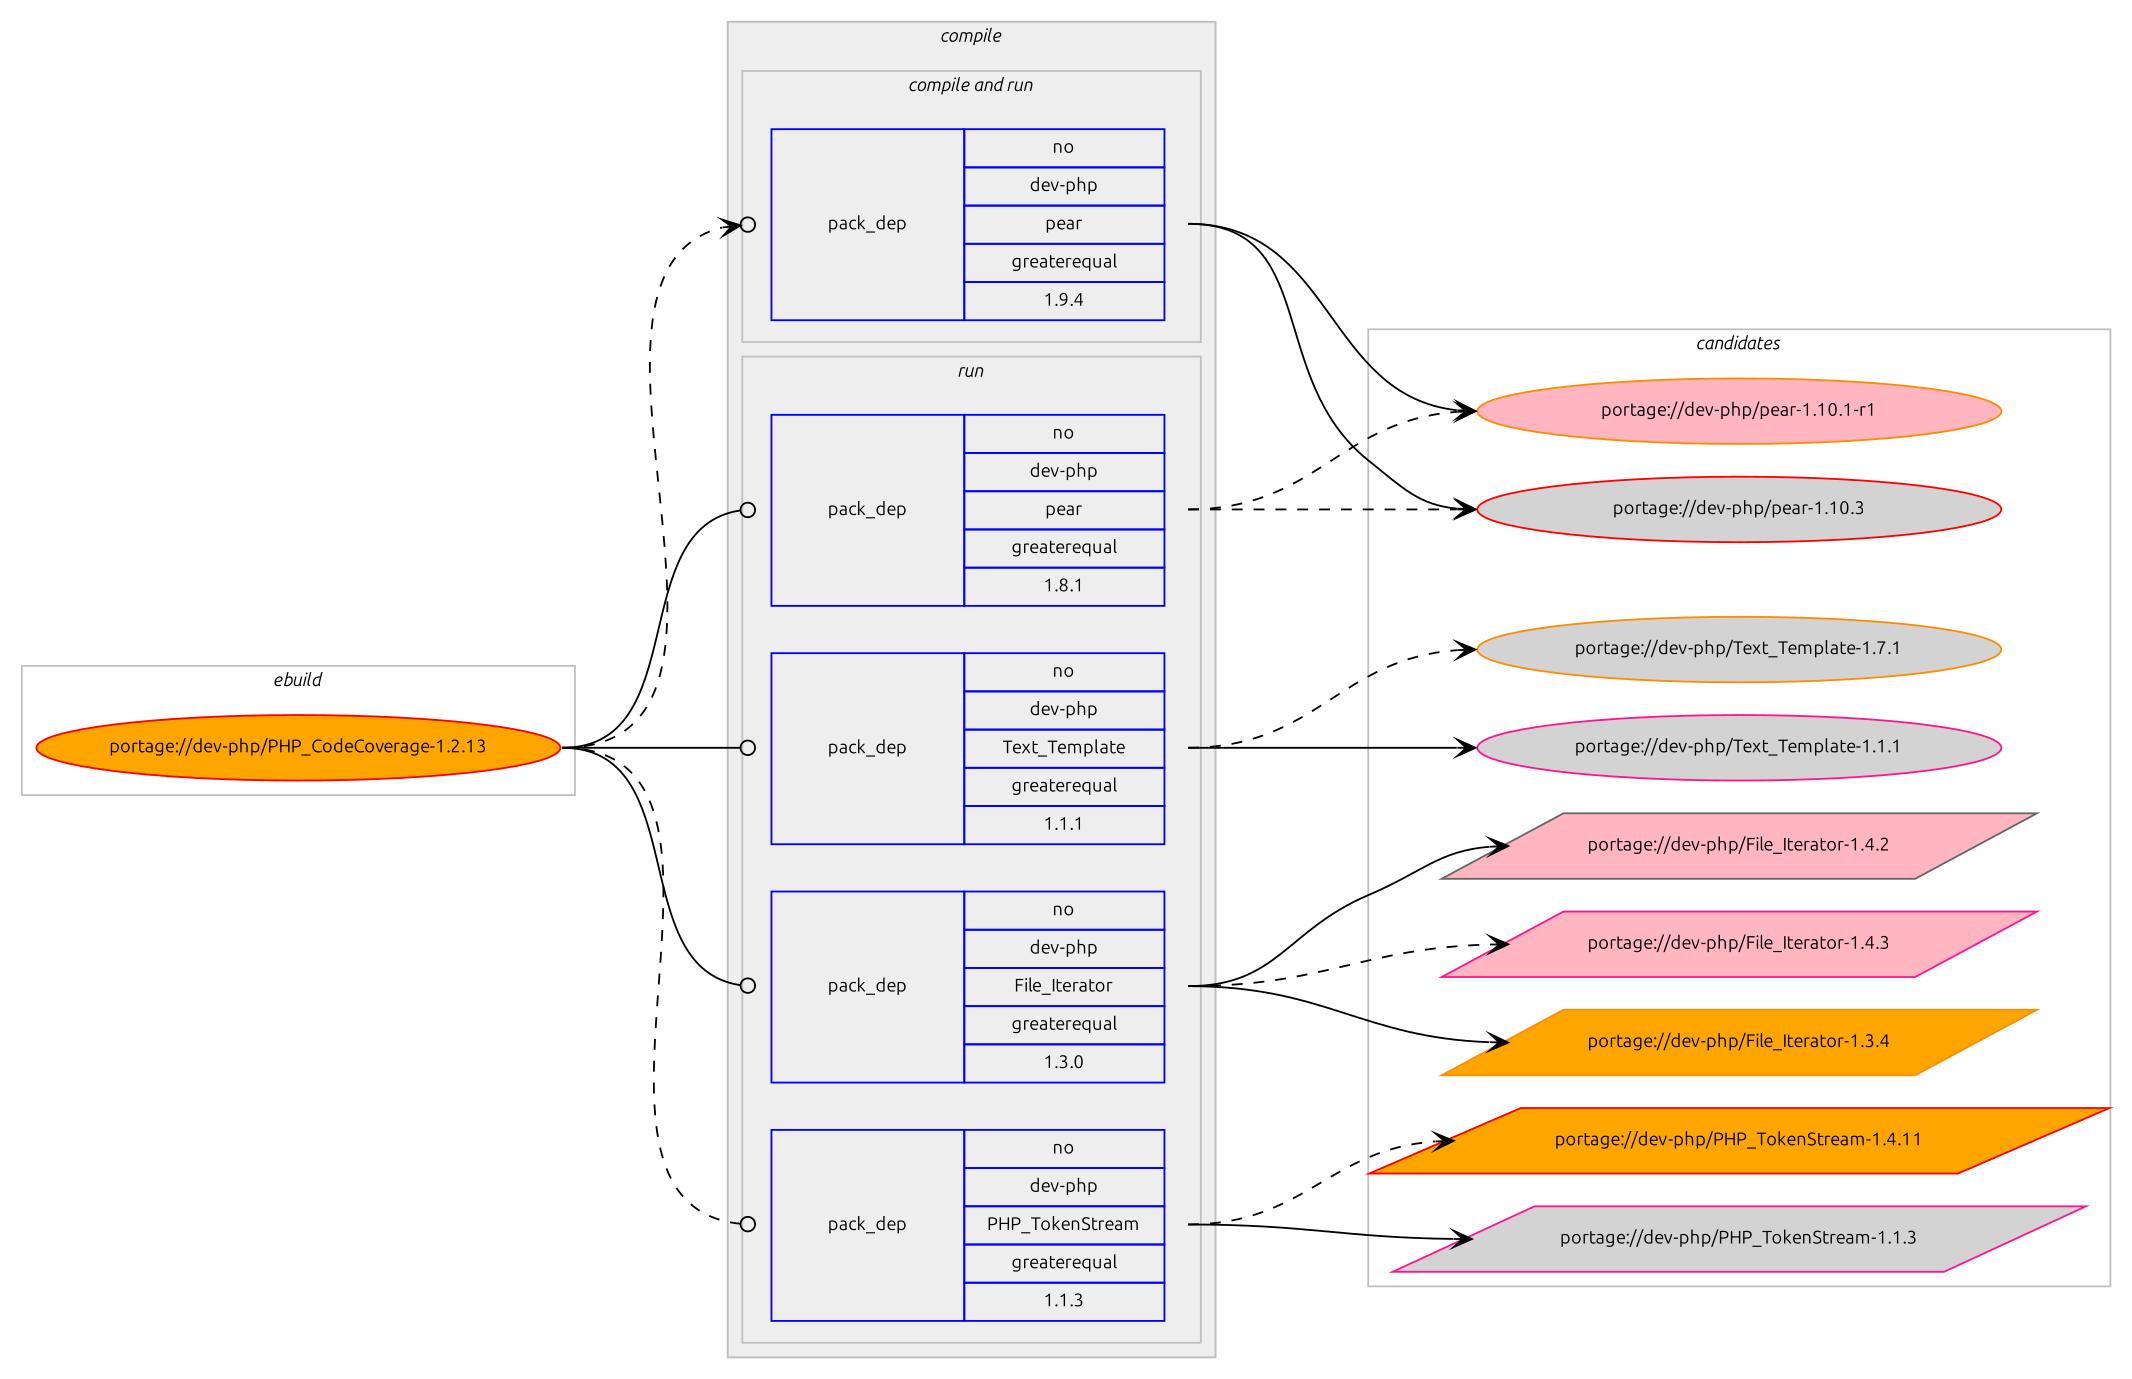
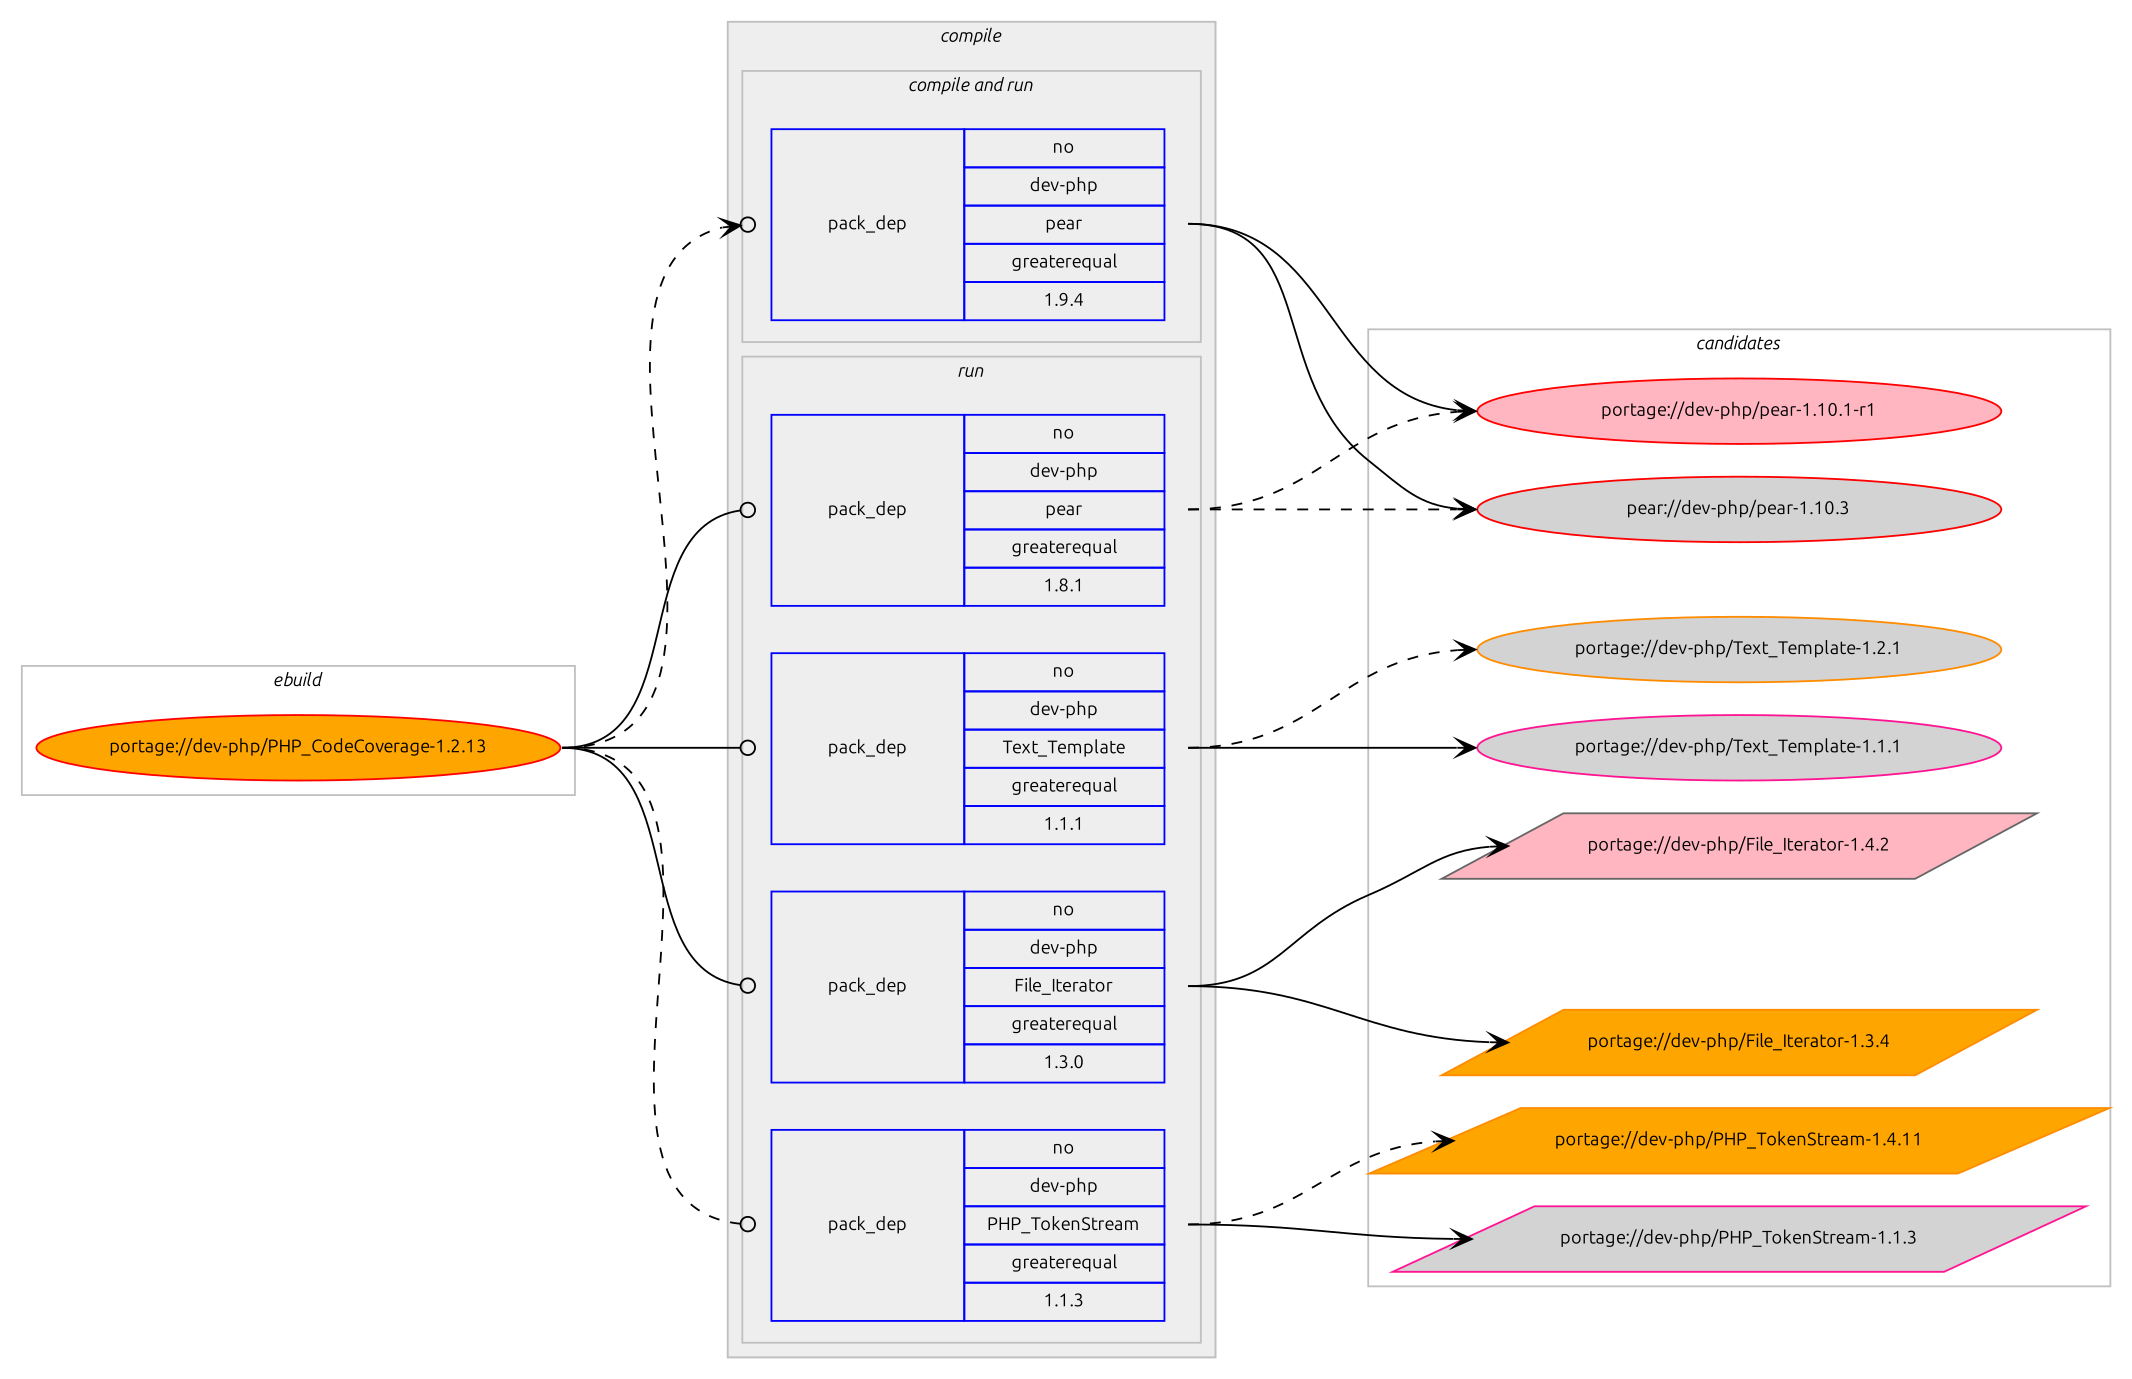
node "portage://dev-php/pear-1.10.1-r1": color darkorange -> red
node "portage://dev-php/pear-1.10.3": label "portage://dev-php/pear-1.10.3" -> "pear://dev-php/pear-1.10.3"
node "portage://dev-php/Text_Template-1.7.1": label "portage://dev-php/Text_Template-1.7.1" -> "portage://dev-php/Text_Template-1.2.1"
node "portage://dev-php/File_Iterator-1.4.3": removed
node "portage://dev-php/PHP_TokenStream-1.4.11": color red -> darkorange
